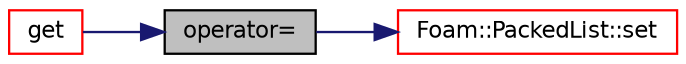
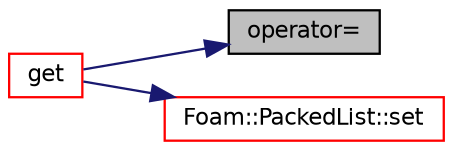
edge "operator=" -> "Foam::PackedList::set": now "get" -> "Foam::PackedList::set"
